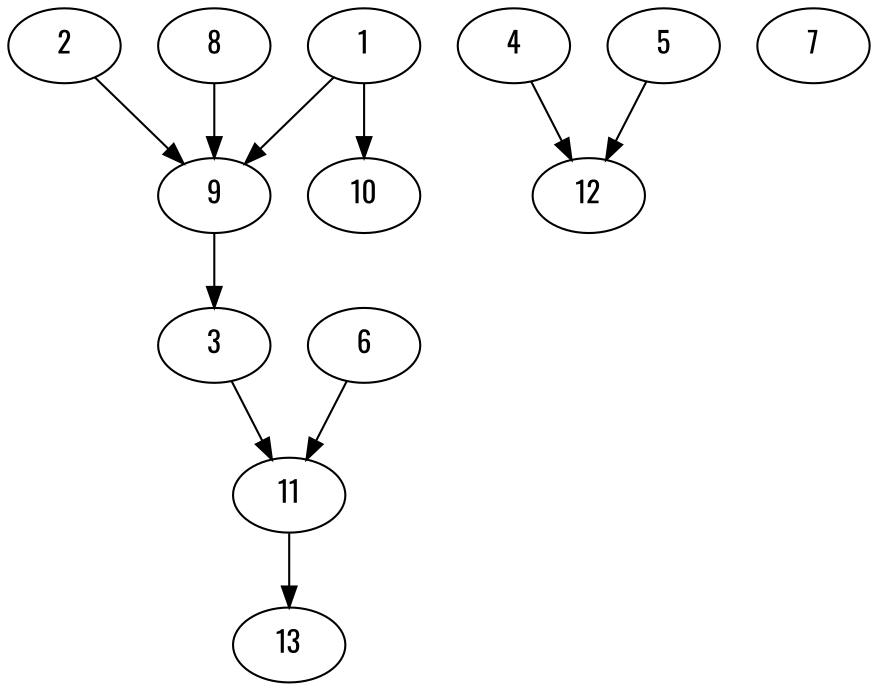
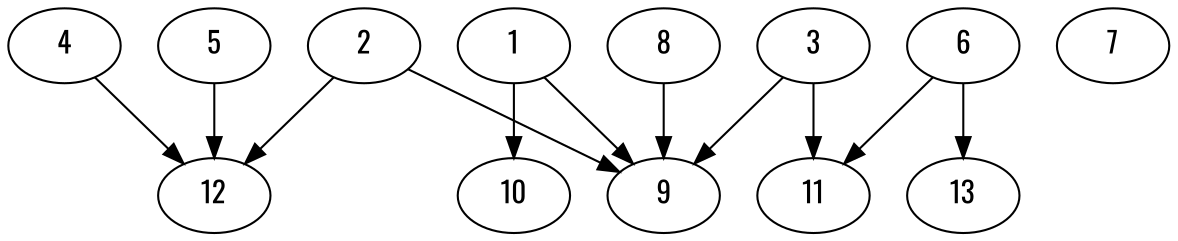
edge "2" -> "12": added
edge "9" -> "3": reversed
edge "11" -> "13": now "6" -> "13"
